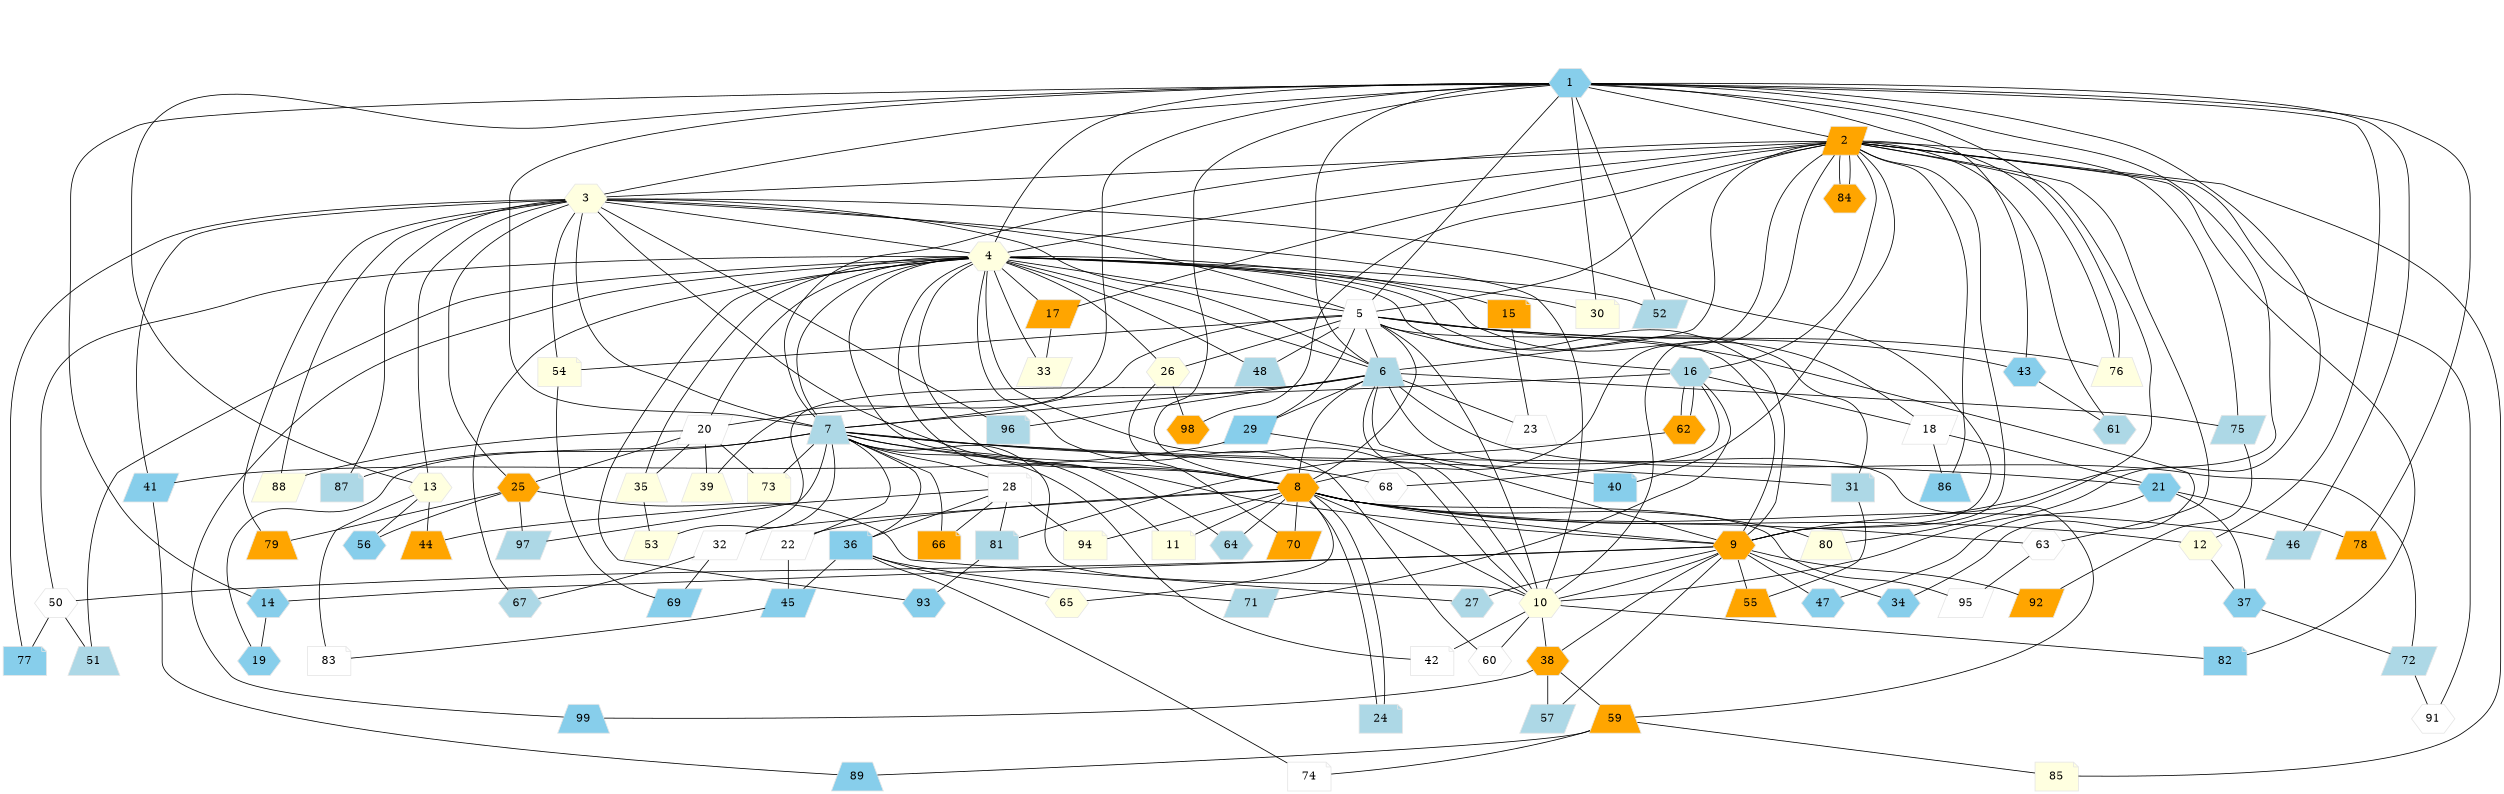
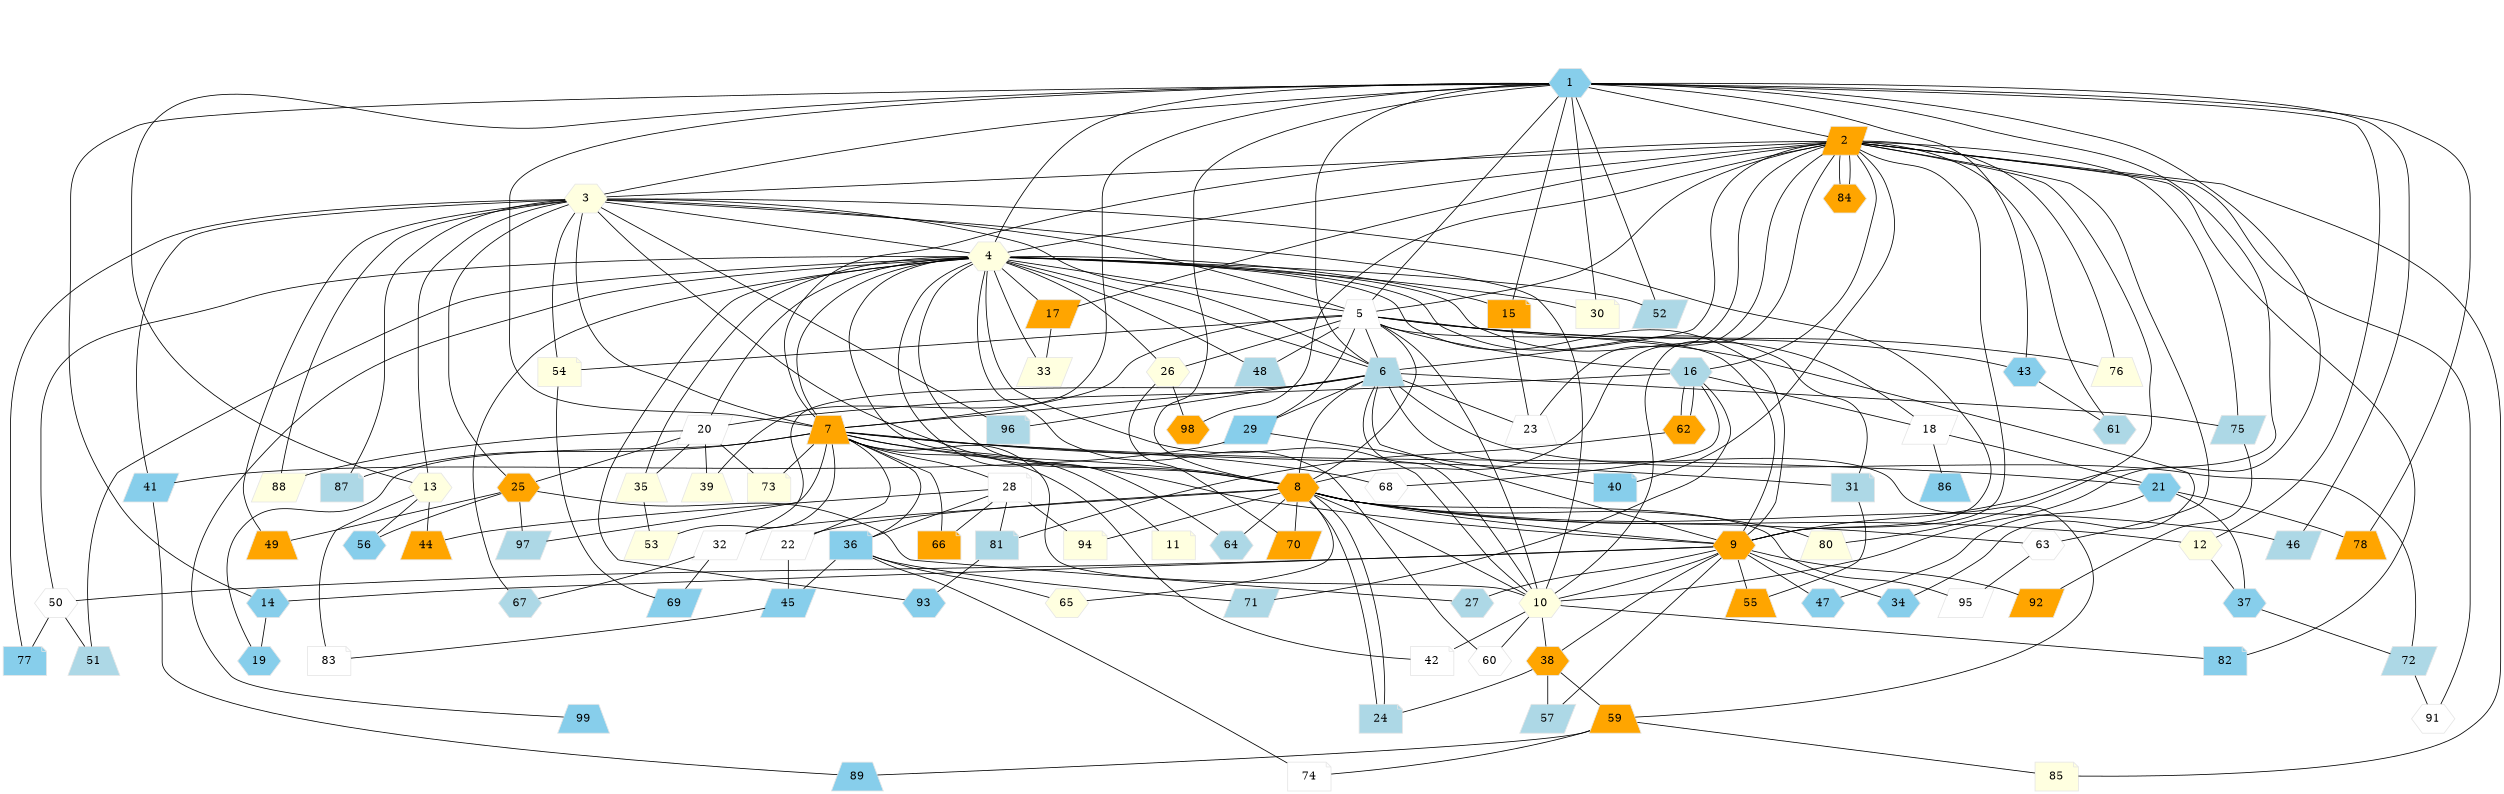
edge "1" -- "76": now "1" -- "15"
edge "2" -- "86": now "2" -- "23"
node "7": fillcolor lightblue -> orange
edge "8" -- "11": removed
node "79": label "79" -> "49"
edge "38" -- "99": now "38" -- "24"
